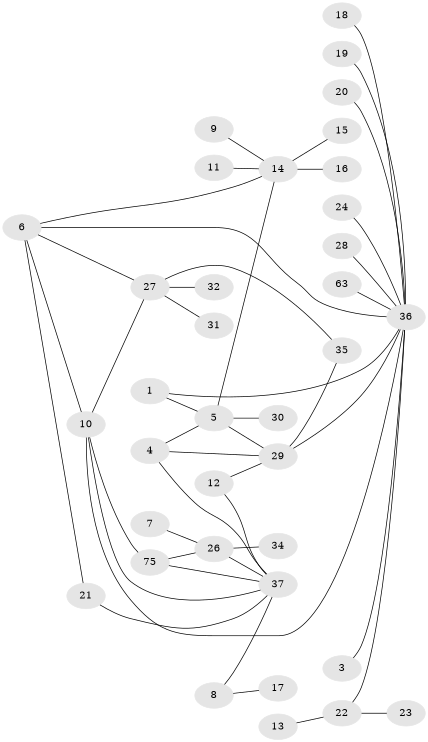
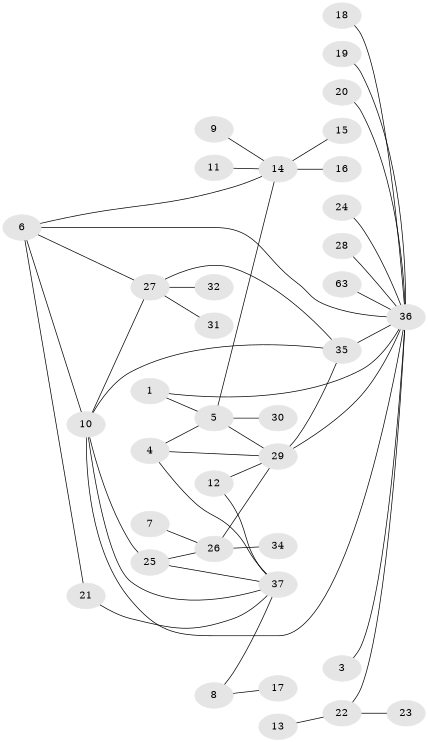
edge "36" -- "35": added
edge "35" -- "10": added
node "75": label "75" -> "25"
edge "26" -- "37": now "26" -- "29"
